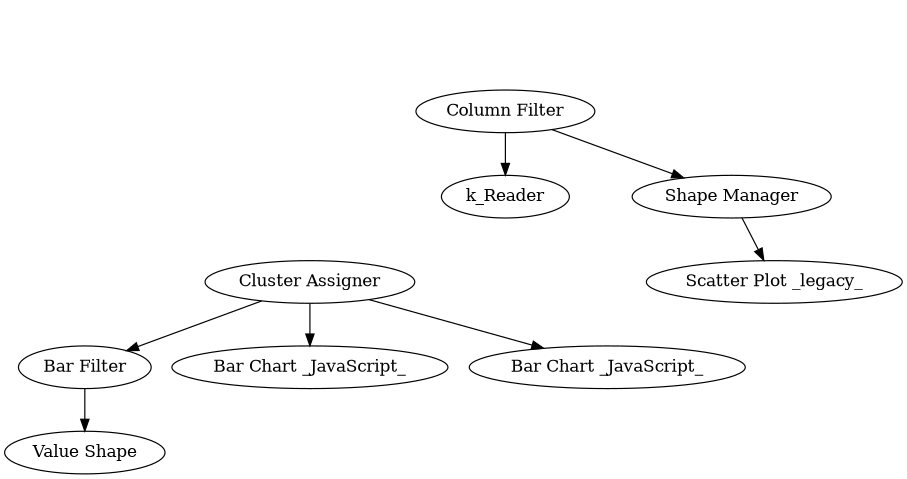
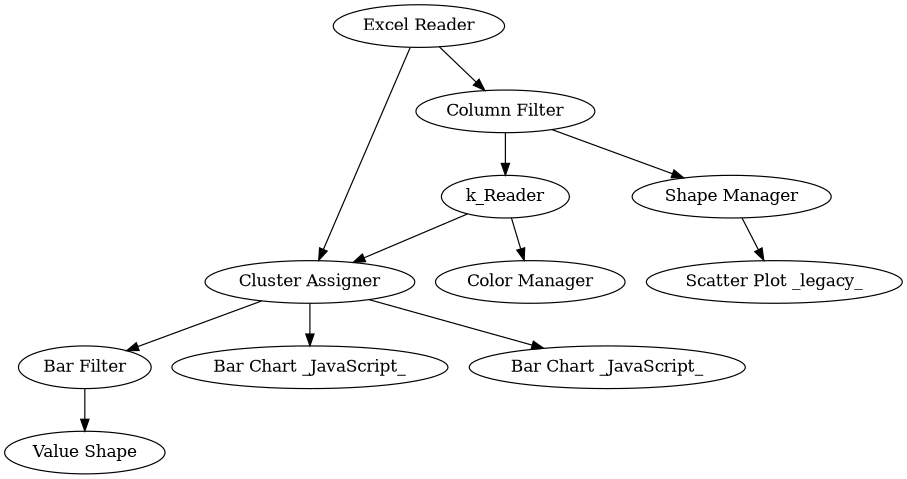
node "Excel Reader": added
edge "k_Reader" -> "Cluster Assigner": added
node "Color Manager": added
